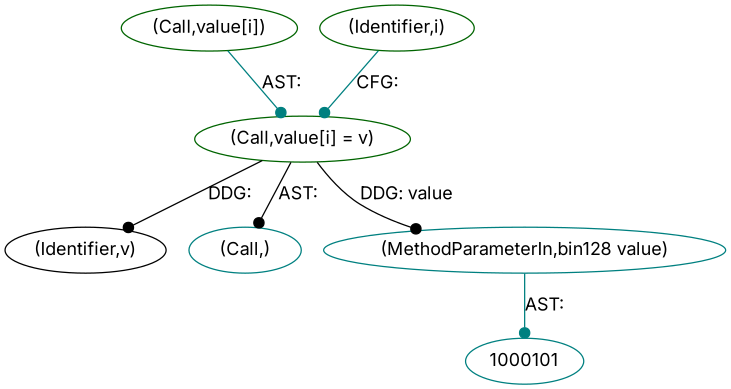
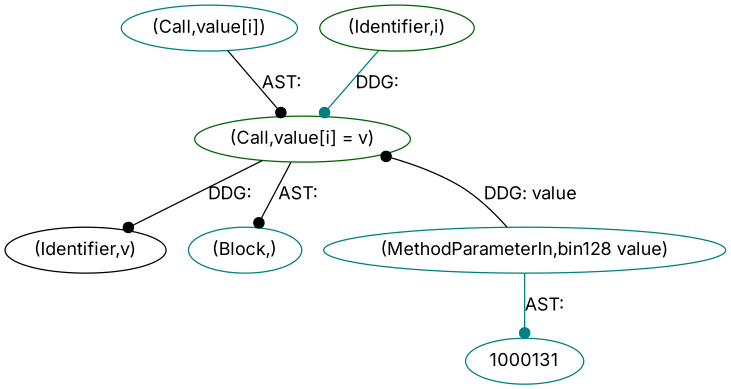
node "(Call,value[i])": color darkgreen -> teal
edge "(Call,value[i])" -> "(Call,value[i] = v)": color teal -> black
edge "(Identifier,i)" -> "(Call,value[i] = v)": label "CFG: " -> "DDG: "
edge "(Call,value[i] = v)" -> "(MethodParameterIn,bin128 value)": reversed
node "(Call,)": label "(Call,)" -> "(Block,)"
node "1000101": label "1000101" -> "1000131"
